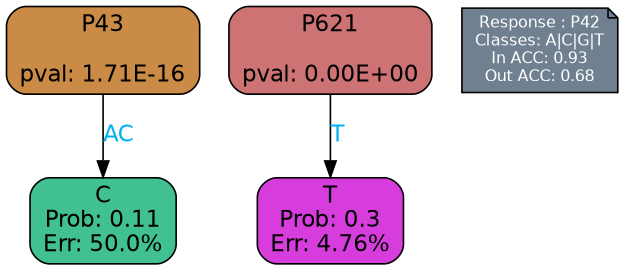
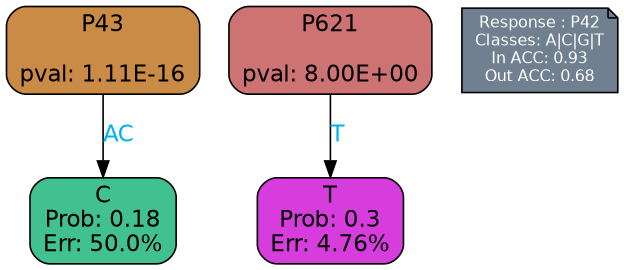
node "P43 pval: 1.71E-16": label "P43 pval: 1.71E-16" -> "P43 pval: 1.11E-16"
node "P621 pval: 0.00E+00": label "P621 pval: 0.00E+00" -> "P621 pval: 8.00E+00"
node "C Prob: 0.11 Err: 50.0%": label "C Prob: 0.11 Err: 50.0%" -> "C Prob: 0.18 Err: 50.0%"
